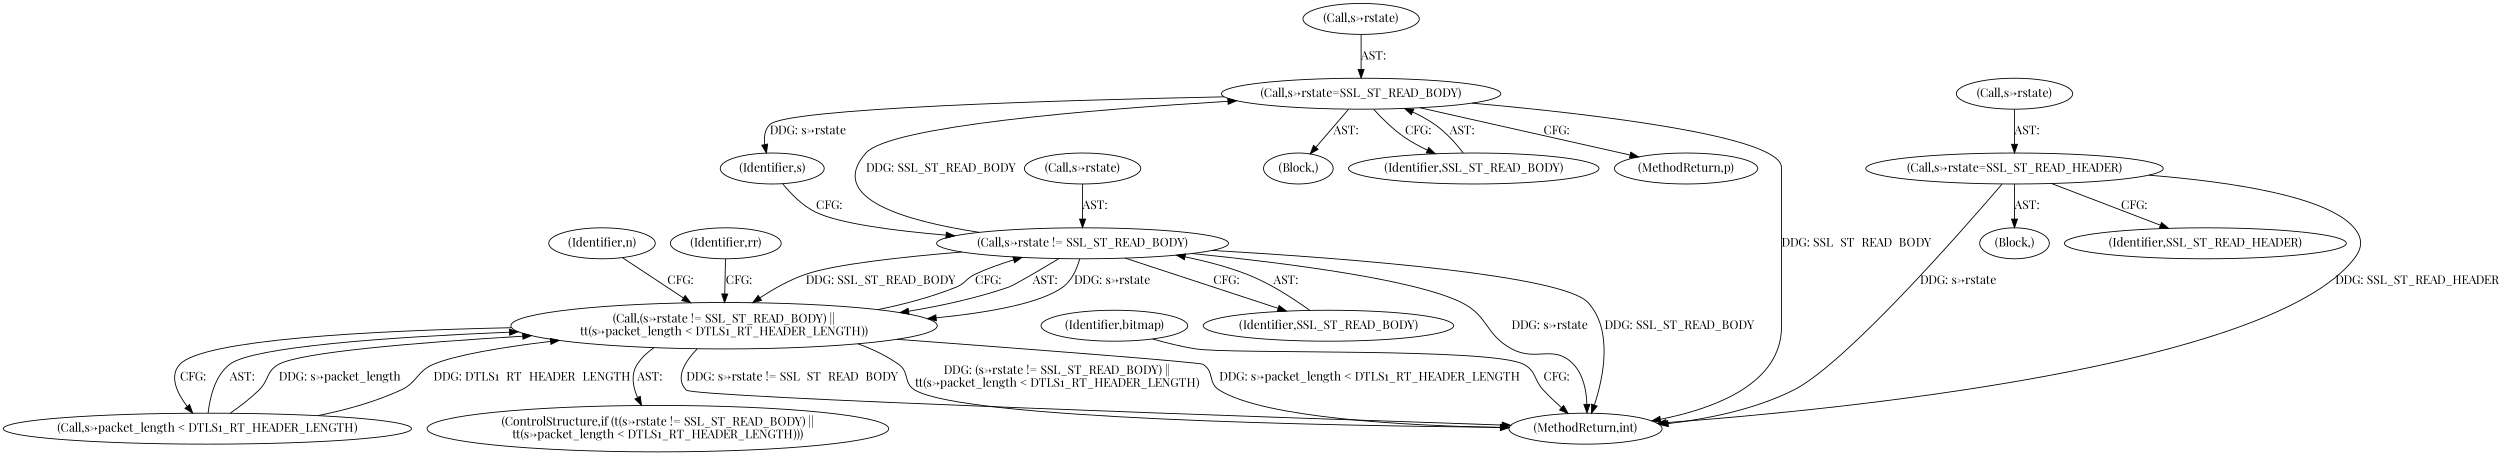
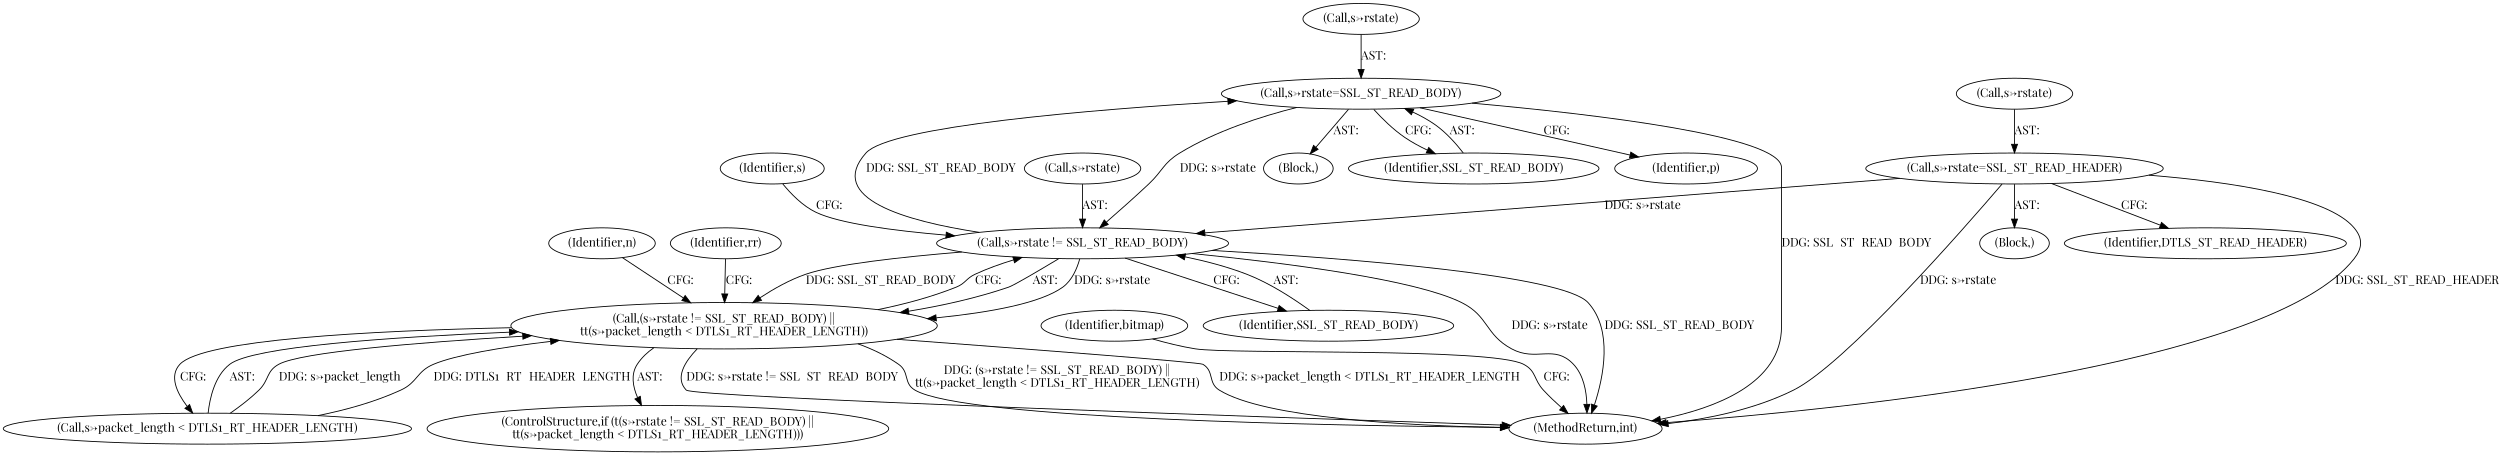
edge "(Call,s->rstate=SSL_ST_READ_BODY)" -> "(Identifier,s)": now "(Call,s->rstate=SSL_ST_READ_BODY)" -> "(Call,s->rstate != SSL_ST_READ_BODY)"
node "(MethodReturn,p)": label "(MethodReturn,p)" -> "(Identifier,p)"
edge "(Call,s->rstate=SSL_ST_READ_HEADER)" -> "(Call,s->rstate != SSL_ST_READ_BODY)": added, label "DDG: s->rstate"
node "(Identifier,SSL_ST_READ_HEADER)": label "(Identifier,SSL_ST_READ_HEADER)" -> "(Identifier,DTLS_ST_READ_HEADER)"
